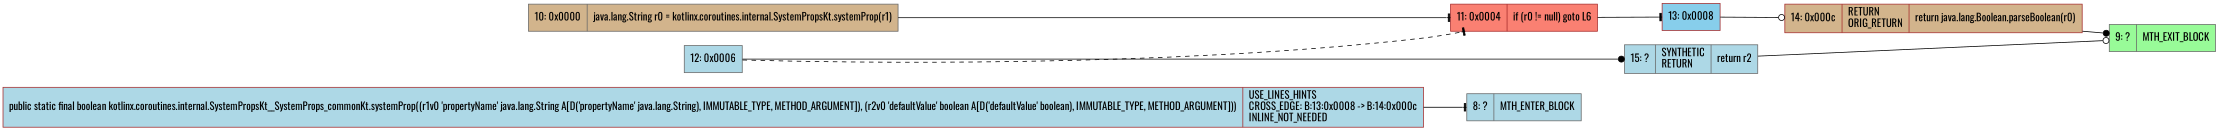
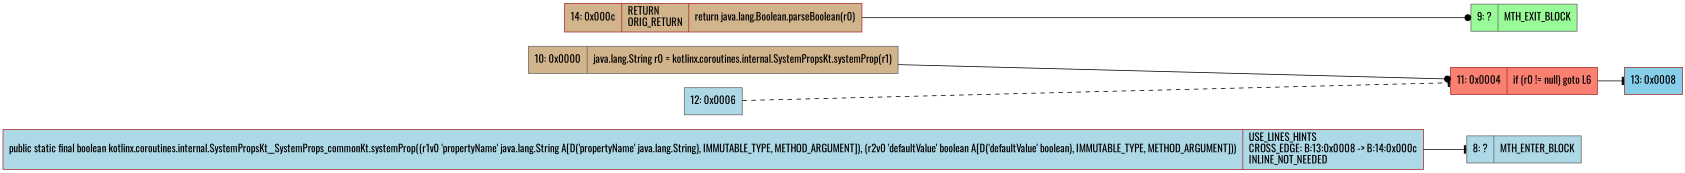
edge "13: 0x0008" -> "14: 0x000c": removed
edge "10: 0x0000" -> "11: 0x0004": arrowhead tee -> dot
node "15: ?": removed
